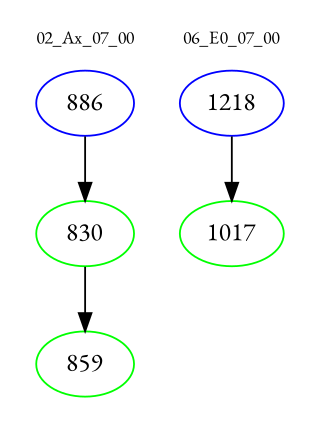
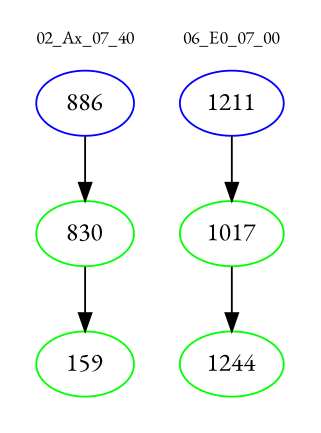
cluster "02_Ax_07_00": label "02_Ax_07_00" -> "02_Ax_07_40"
node "1218": label "1218" -> "1211"
node "859": label "859" -> "159"
node "1244": added
